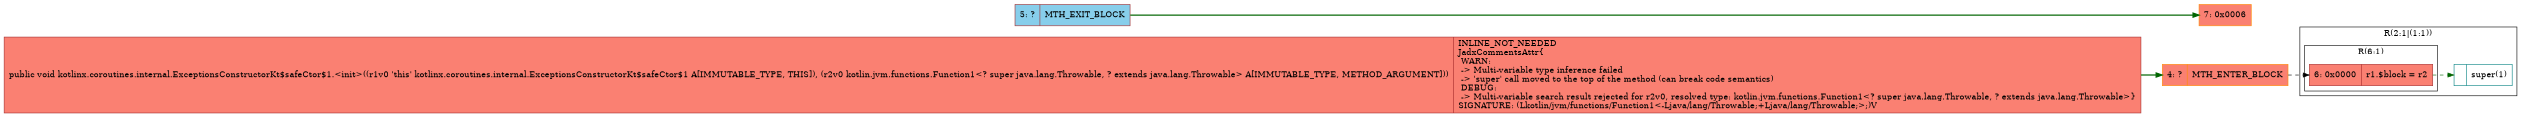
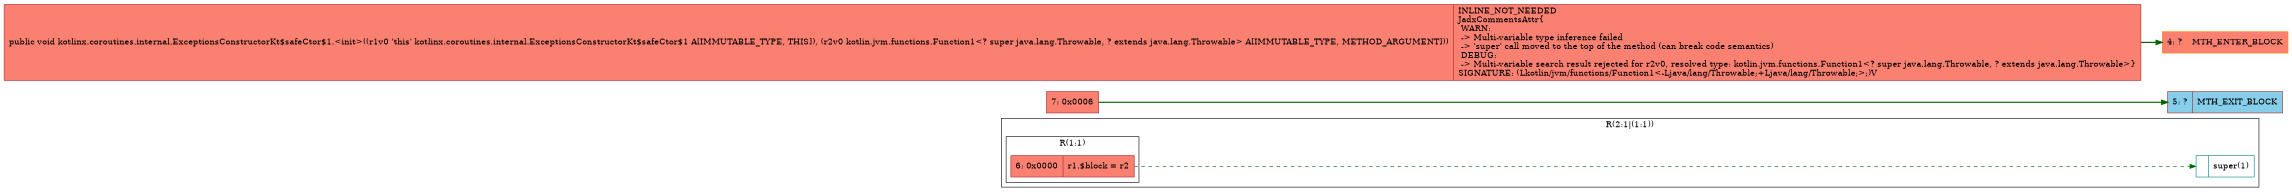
edge "5: ?" -> "7: 0x0006": reversed
node "7: 0x0006": color darkorange -> brown
cluster "R(6:1)": label "R(6:1)" -> "R(1:1)"
edge "4: ?" -> "6: 0x0000": removed
